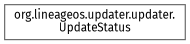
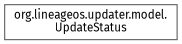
node "org.lineageos.updater.updater. UpdateStatus": label "org.lineageos.updater.updater. UpdateStatus" -> "org.lineageos.updater.model. UpdateStatus"
